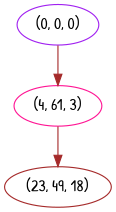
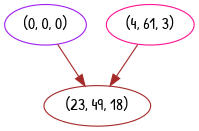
edge "(0, 0, 0)" -> "(4, 61, 3)": now "(0, 0, 0)" -> "(23, 49, 18)"
